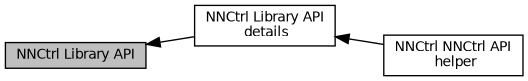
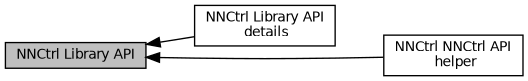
edge "NNCtrl NNCtrl API helper" -> "NNCtrl Library API details": now "NNCtrl NNCtrl API helper" -> "NNCtrl Library API"
